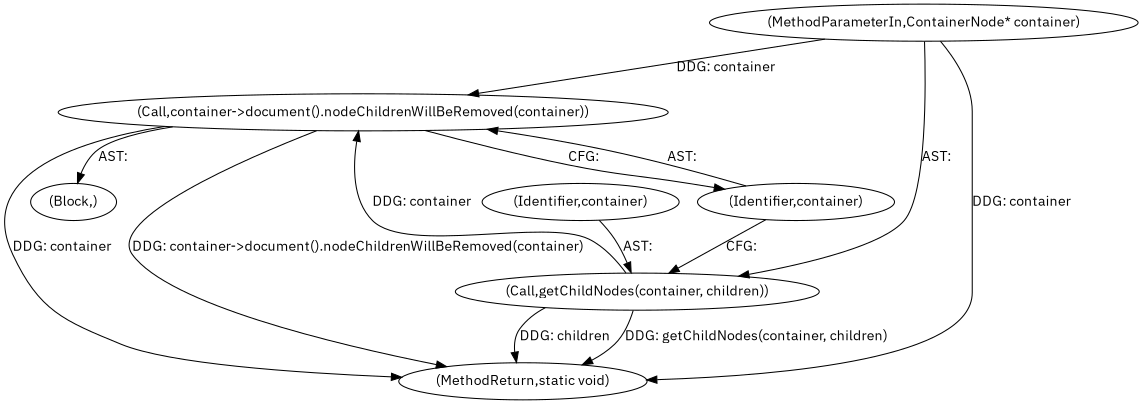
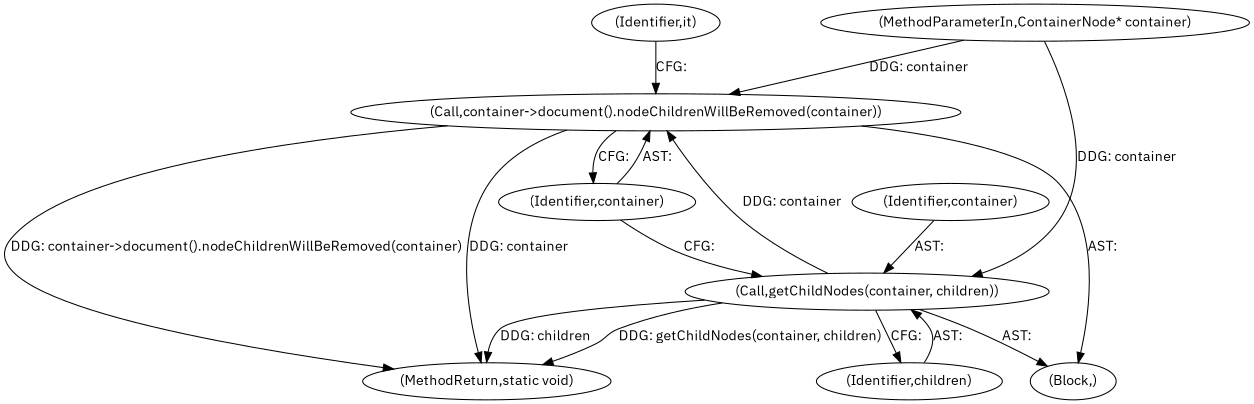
node "(Identifier,it)": added
edge "(MethodParameterIn,ContainerNode* container)" -> "(Call,getChildNodes(container, children))": label "AST: " -> "DDG: container"
edge "(MethodParameterIn,ContainerNode* container)" -> "(MethodReturn,static void)": removed, label "DDG: container"
edge "(Call,getChildNodes(container, children))" -> "(Block,)": added, label "AST:"
node "(Identifier,children)": added
